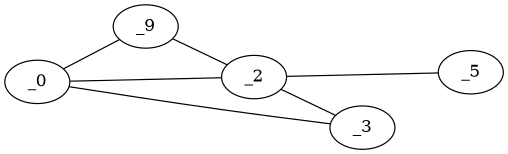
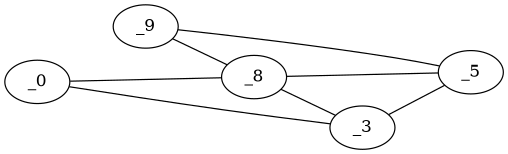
edge "_9" -- "_0": now "_9" -- "_5"
node "_2": label "_2" -> "_8"
edge "_5" -- "_3": added
